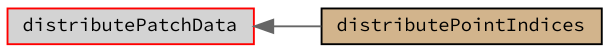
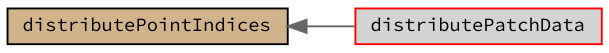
edge "distributePointIndices" -> "distributePatchData": reversed
